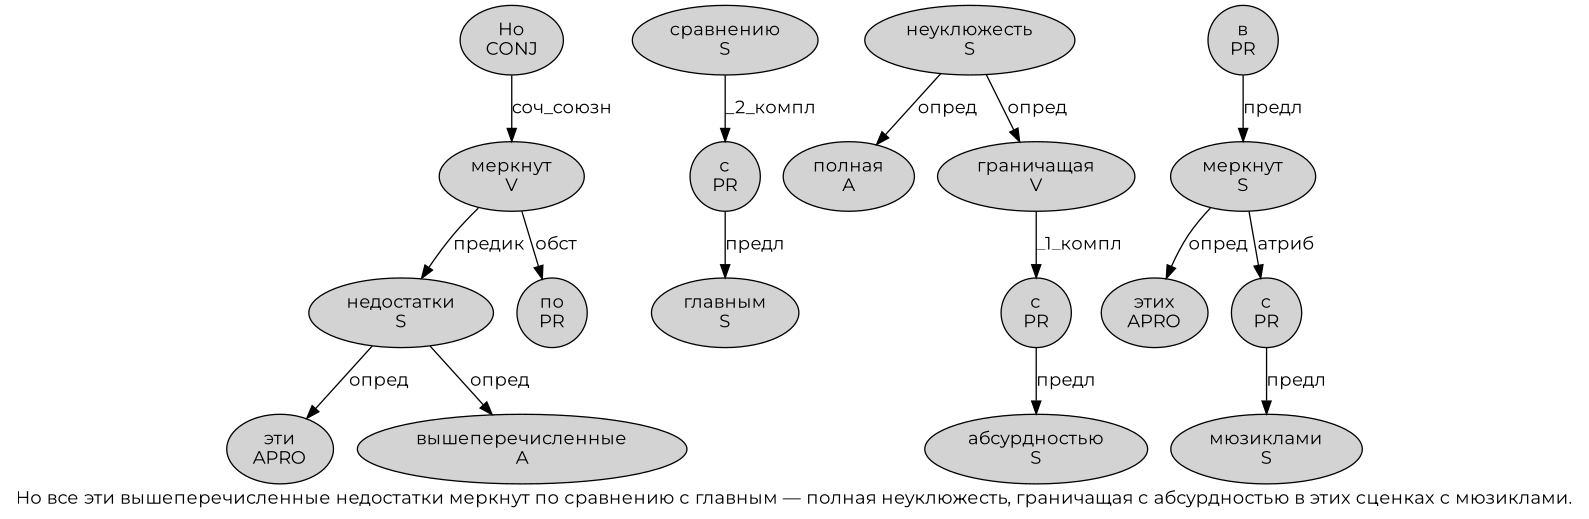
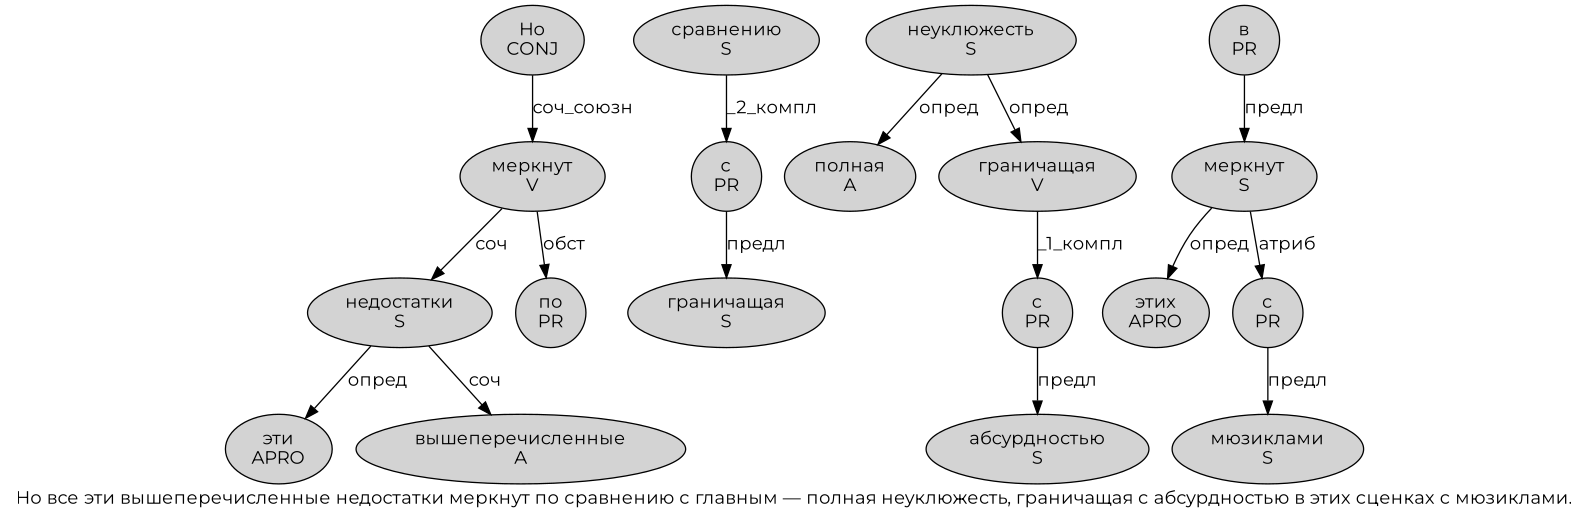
edge "меркнут V" -> "недостатки S": label "предик" -> "соч"
node "главным S": label "главным S" -> "граничащая S"
edge "недостатки S" -> "вышеперечисленные A": label "опред" -> "соч"
